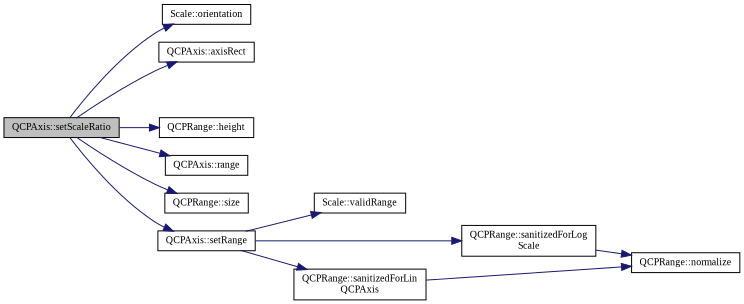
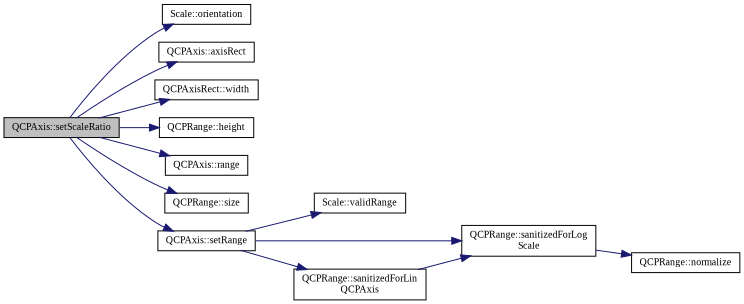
node "QCPAxisRect::width": added
edge "QCPRange::sanitizedForLin QCPAxis" -> "QCPRange::normalize": now "QCPRange::sanitizedForLin QCPAxis" -> "QCPRange::sanitizedForLog Scale"
